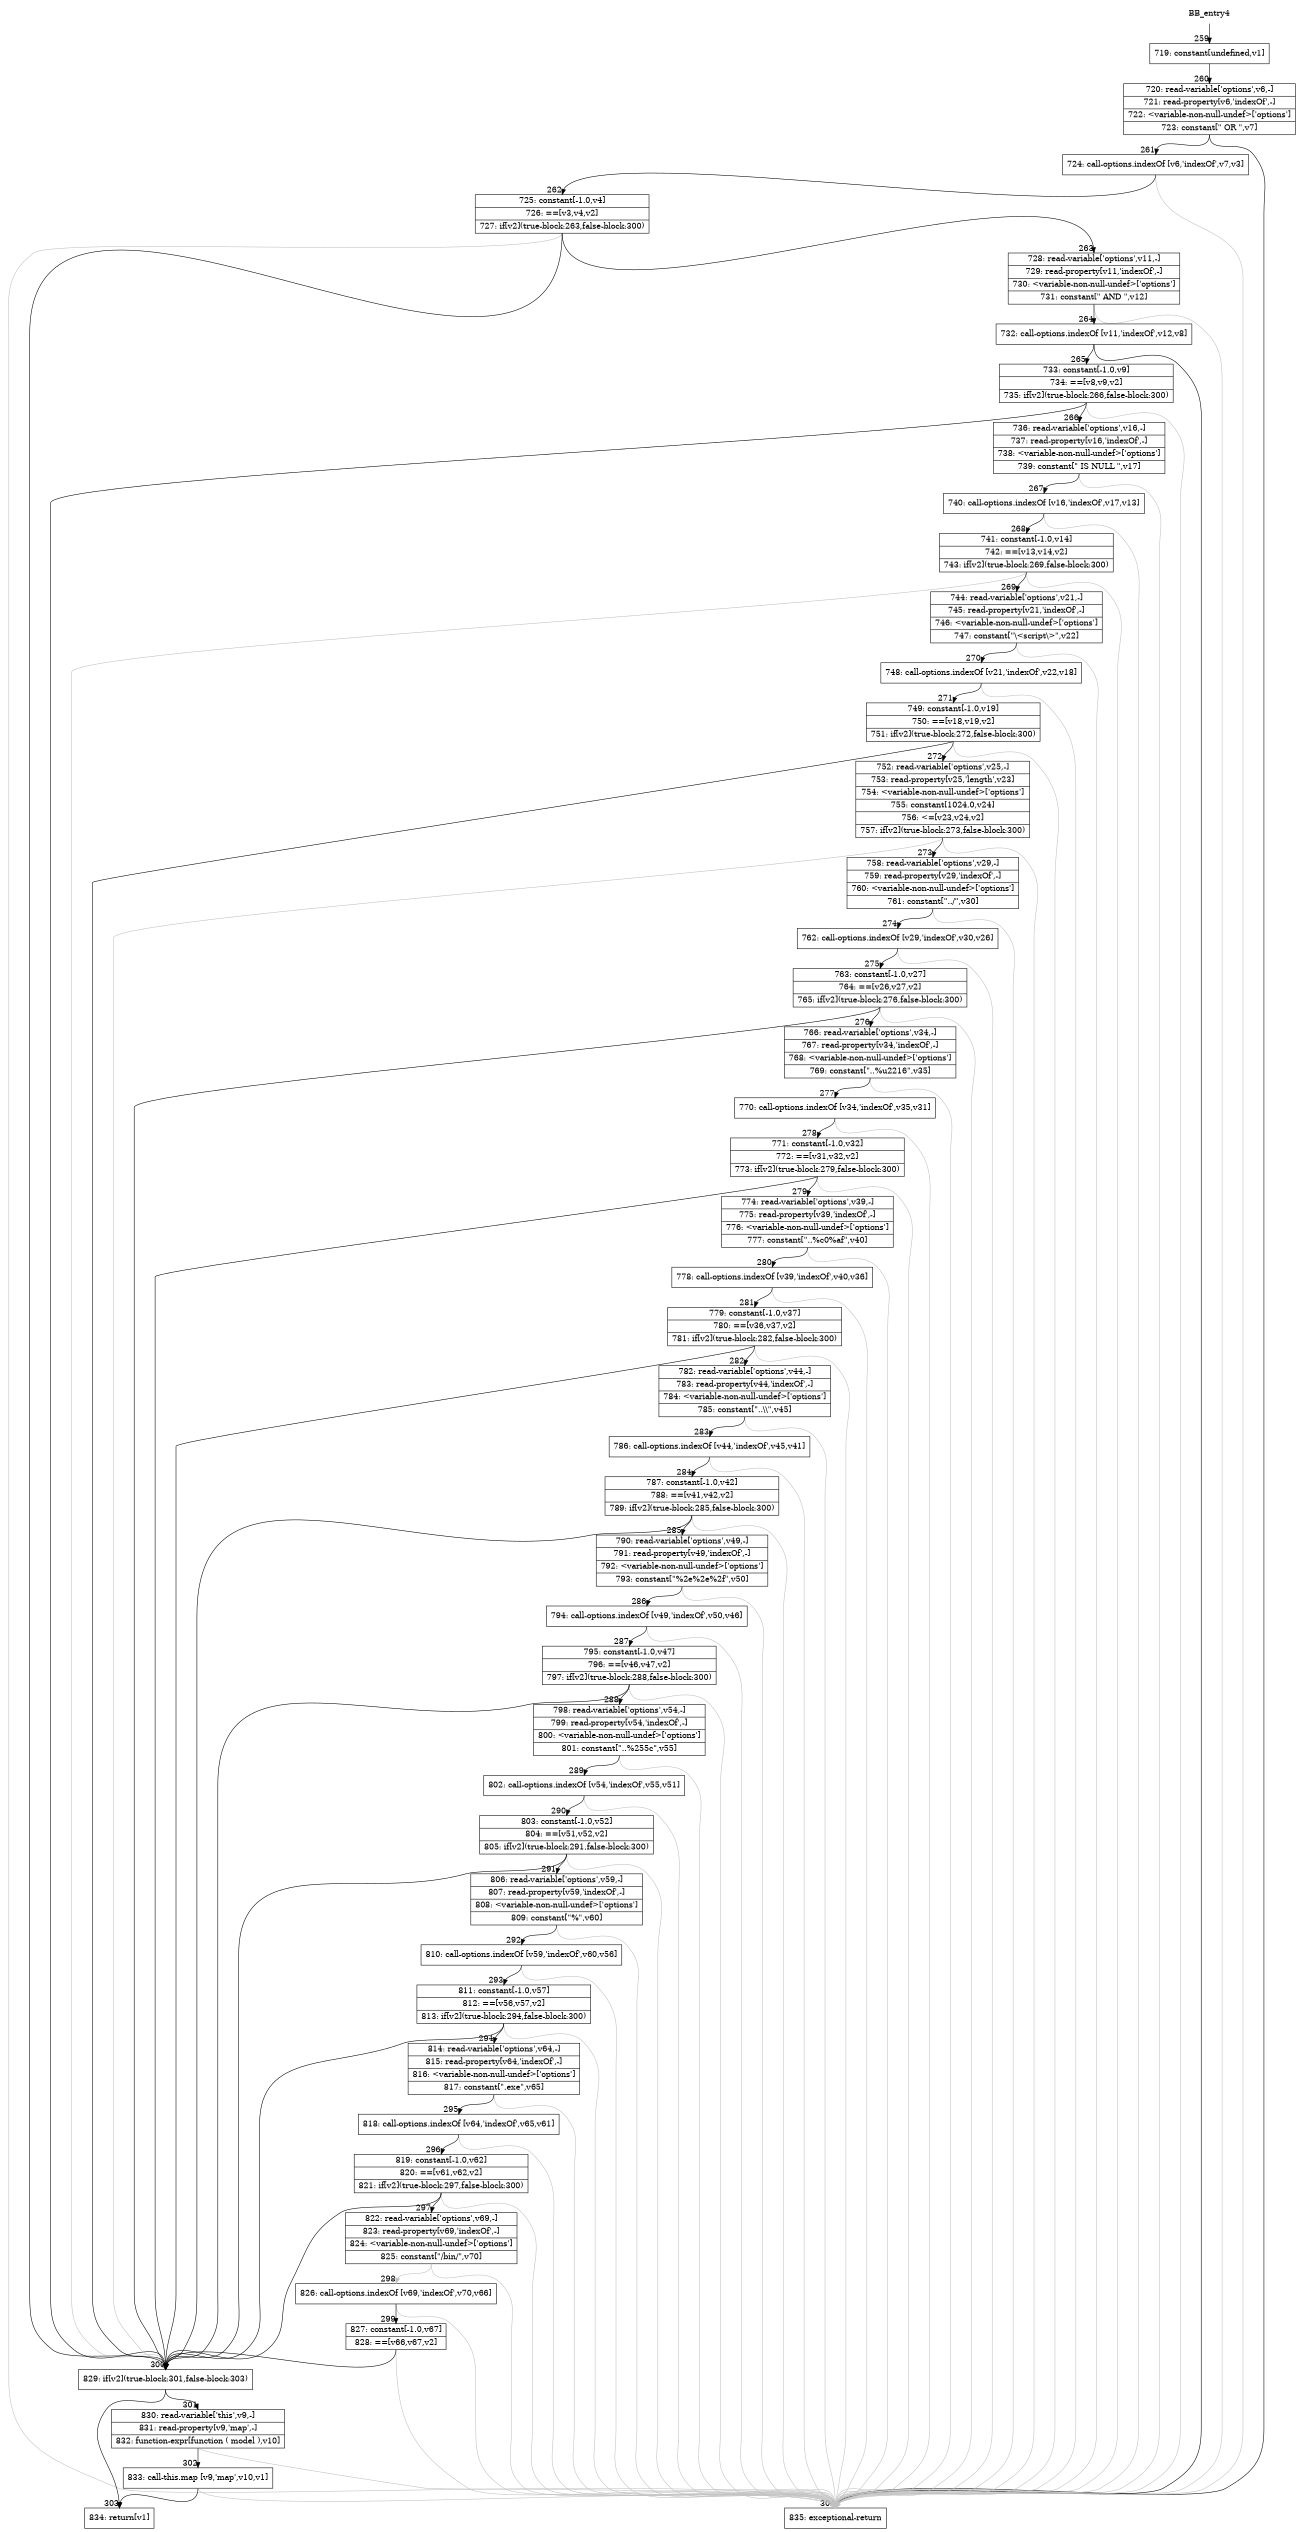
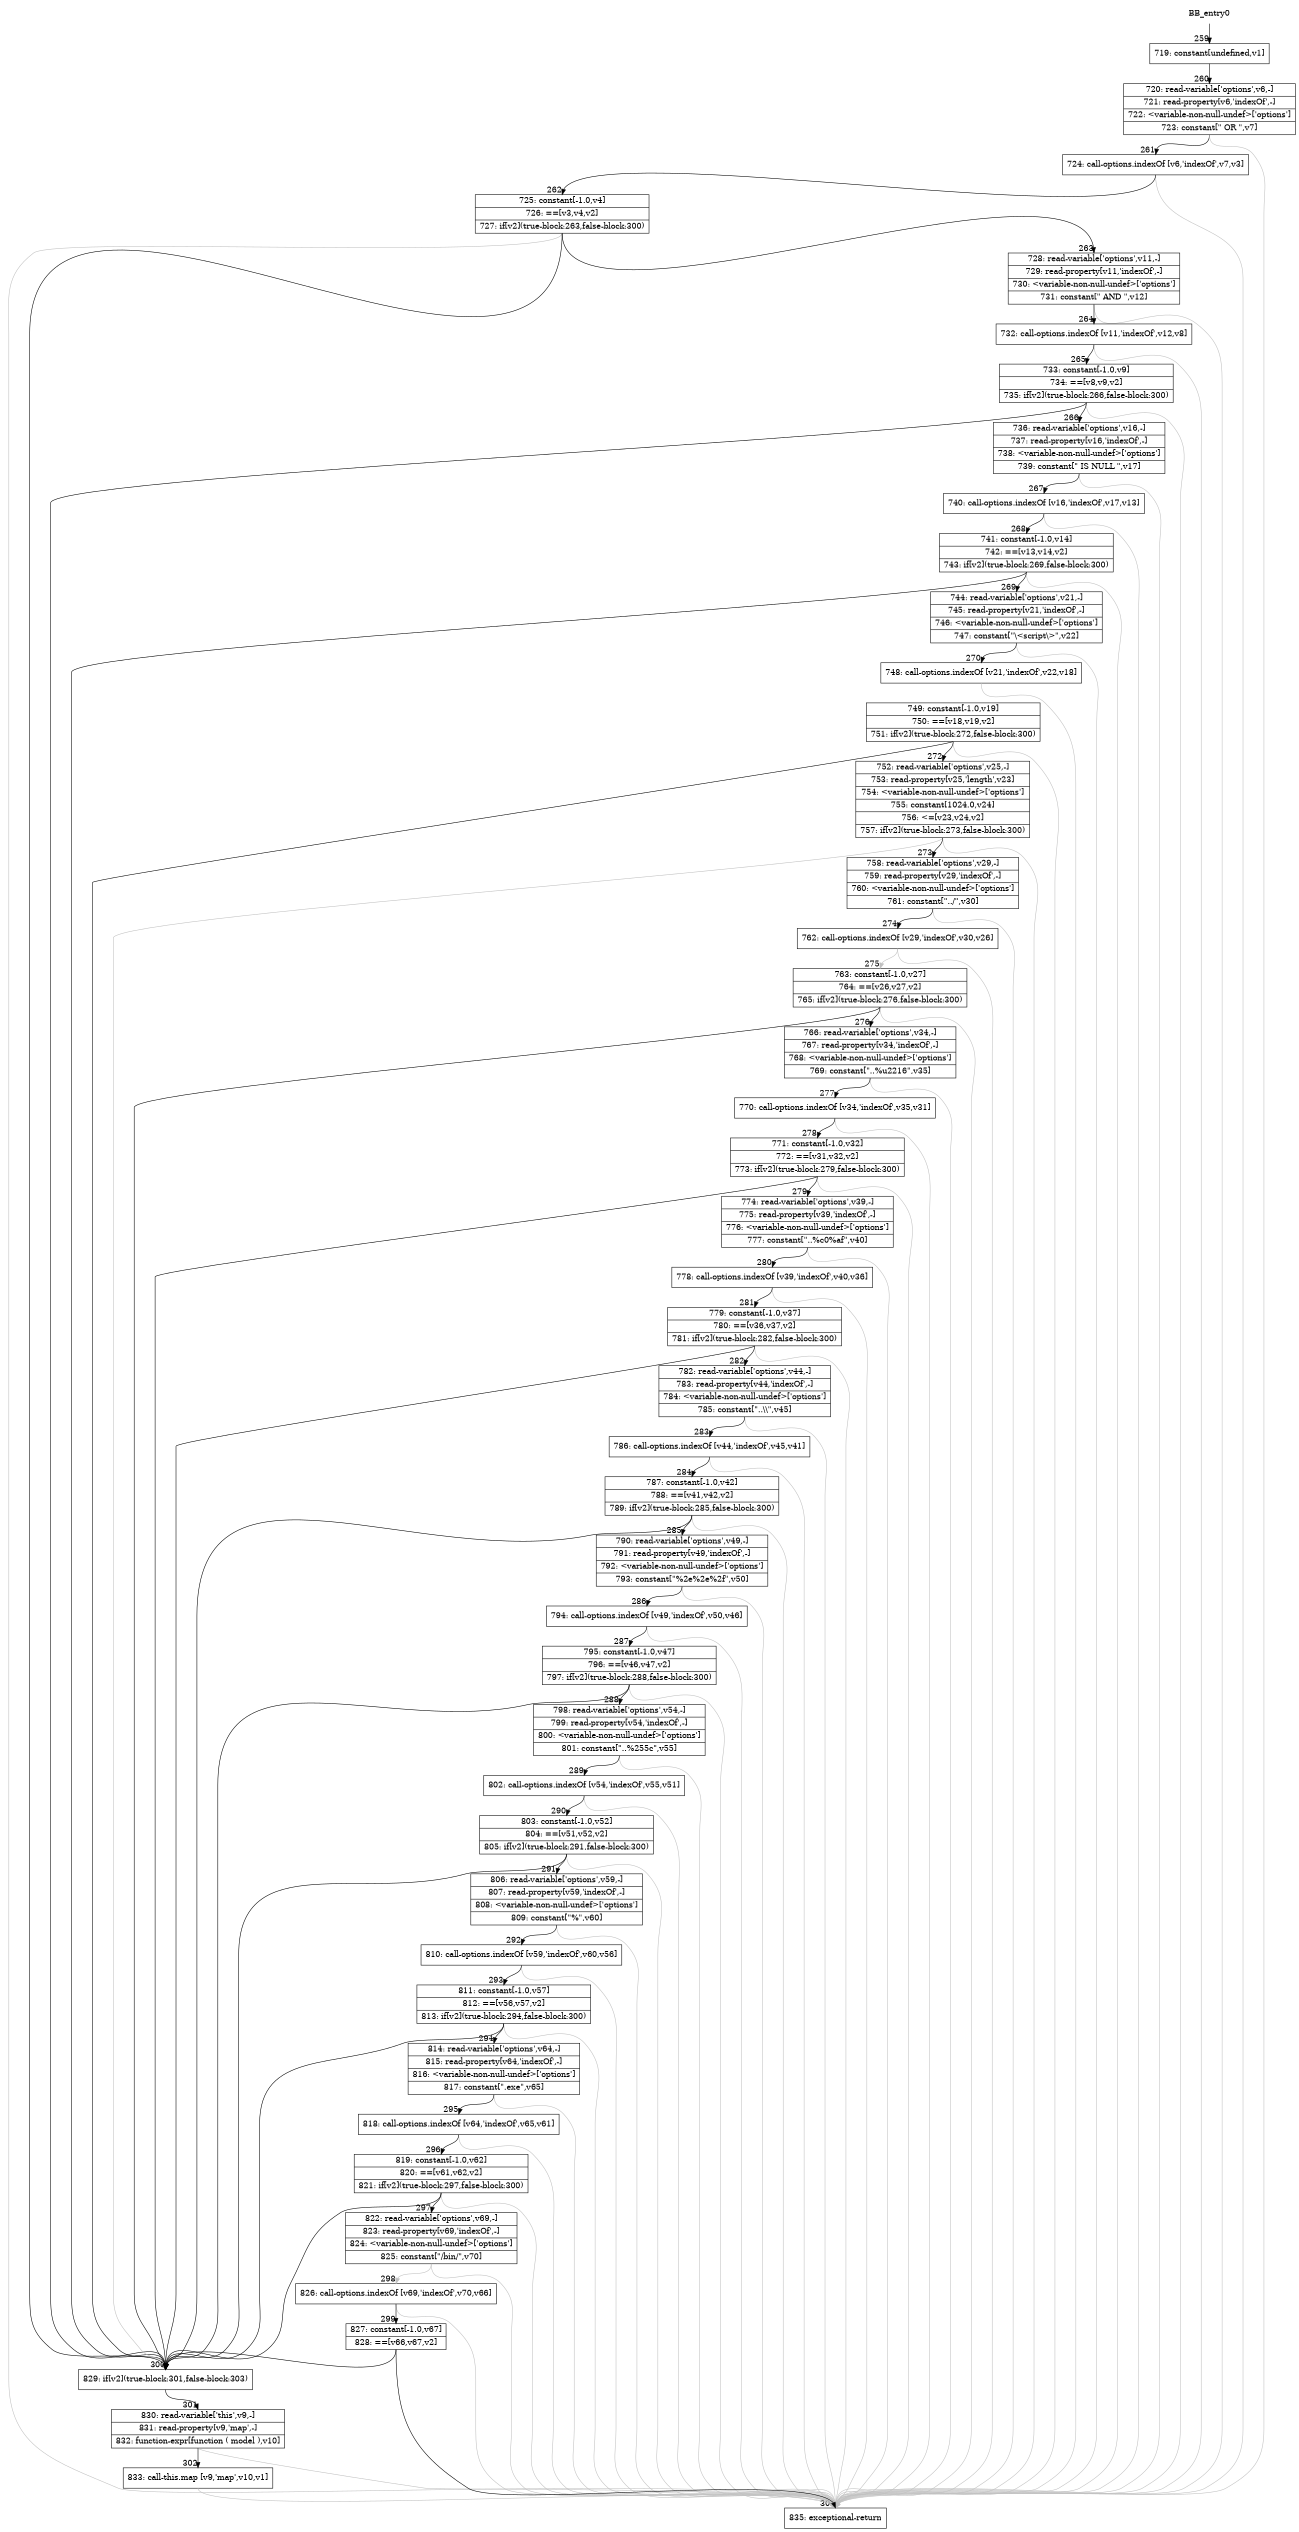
node "BB_entry4": label "BB_entry4" -> "BB_entry0"
edge "748: call-options.indexOf [v21,'indexOf',v22,v18]" -> "749: constant[-1.0,v19]": removed
edge "762: call-options.indexOf [v29,'indexOf',v30,v26]" -> "763: constant[-1.0,v27]": color black -> gray
edge "741: constant[-1.0,v14]" -> "829: if[v2](true-block:301,false-block:303)": color gray -> black
edge "720: read-variable['options',v6,-]" -> "835: exceptional-return": color black -> gray
edge "732: call-options.indexOf [v11,'indexOf',v12,v8]" -> "835: exceptional-return": color black -> gray
edge "827: constant[-1.0,v67]" -> "835: exceptional-return": color gray -> black
node "834: return[v1]": removed
